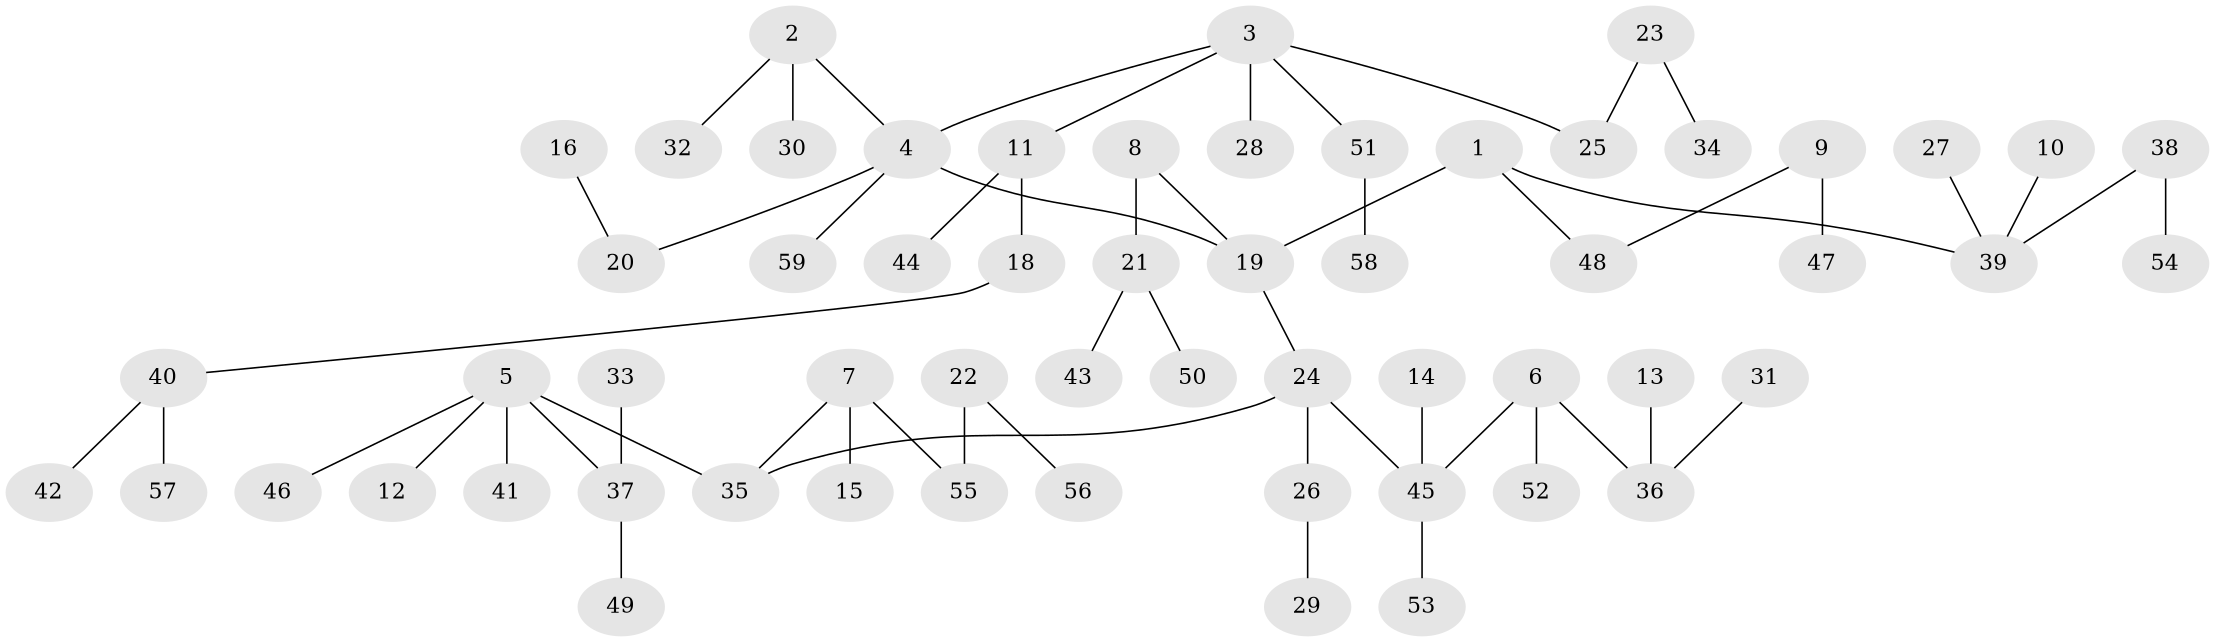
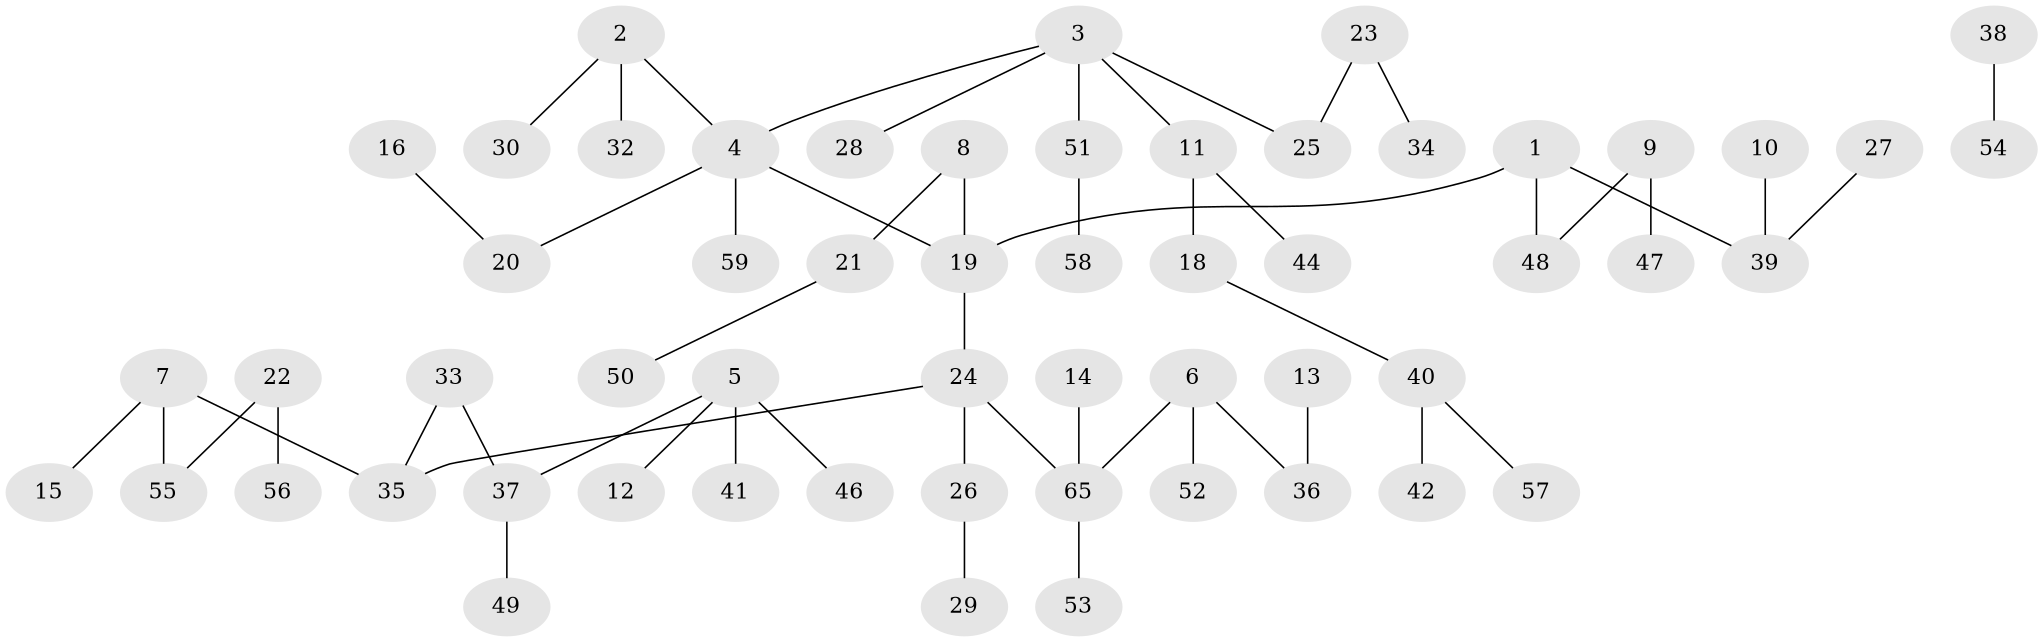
edge "38" -- "39": removed
node "43": removed
node "31": removed
edge "5" -- "35": now "33" -- "35"
node "45": label "45" -> "65"
